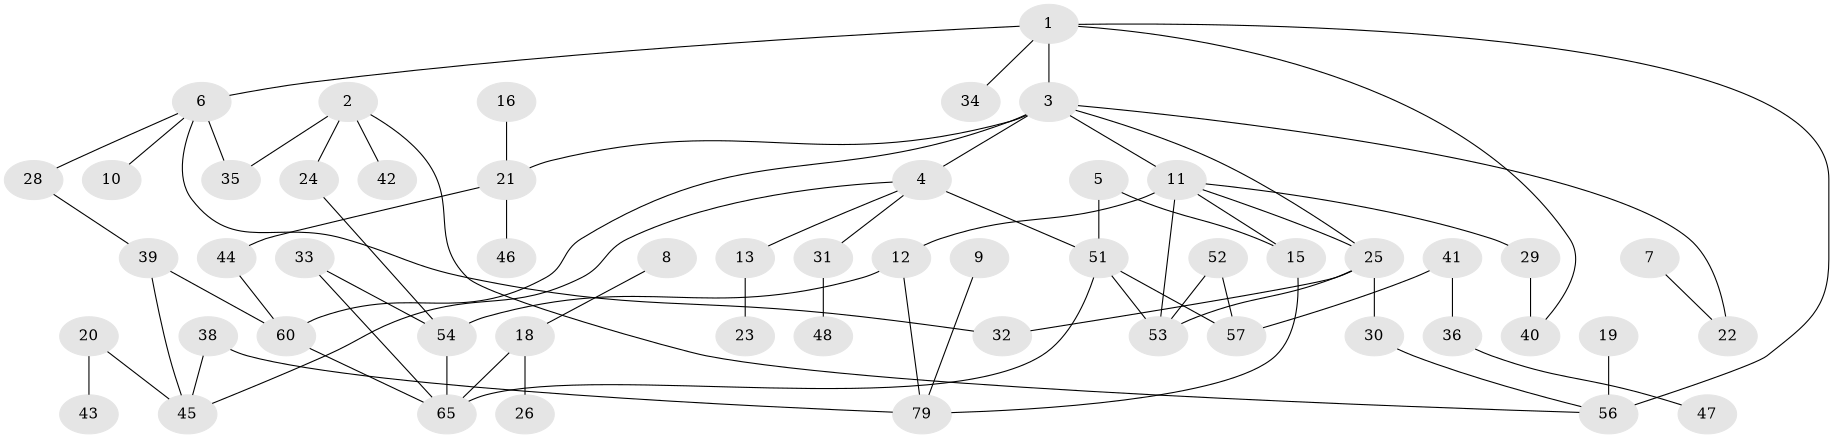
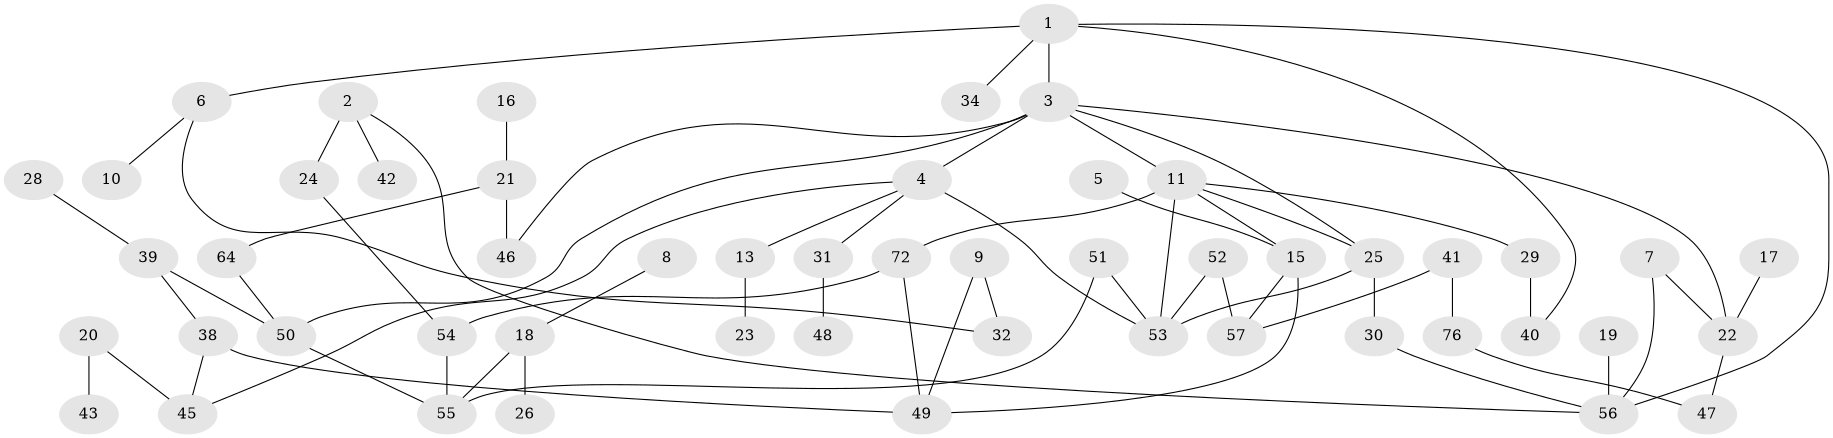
edge "6" -- "28": removed
edge "3" -- "21": now "3" -- "46"
node "35": removed
edge "4" -- "51": now "4" -- "53"
edge "5" -- "51": removed
node "44": label "44" -> "64"
node "33": removed
node "12": label "12" -> "72"
node "17": added
edge "51" -- "57": now "15" -- "57"
edge "25" -- "32": now "9" -- "32"
node "60": label "60" -> "50"
node "36": label "36" -> "76"
edge "39" -- "45": now "39" -- "38"
edge "7" -- "56": added
edge "22" -- "47": added
node "65": label "65" -> "55"
node "79": label "79" -> "49"
